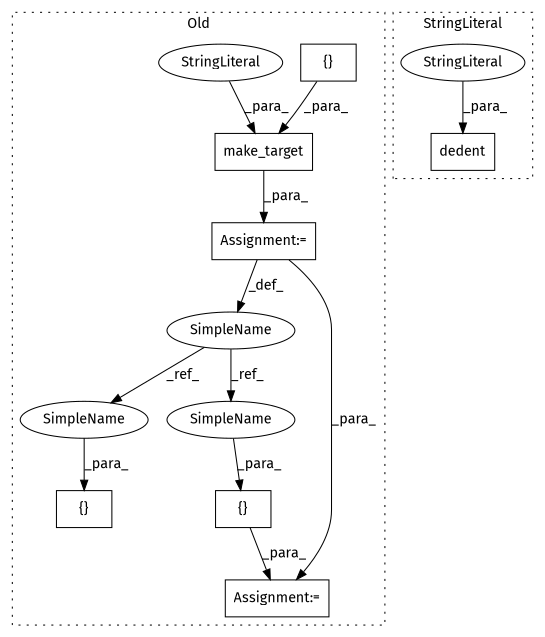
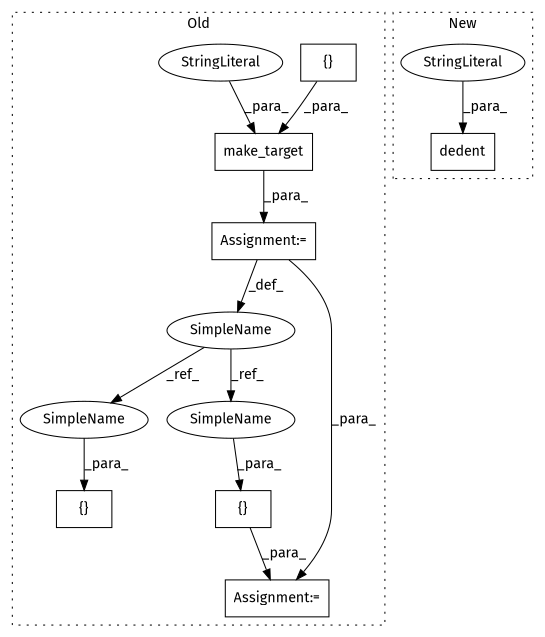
cluster "StringLiteral": label "StringLiteral" -> "New"
